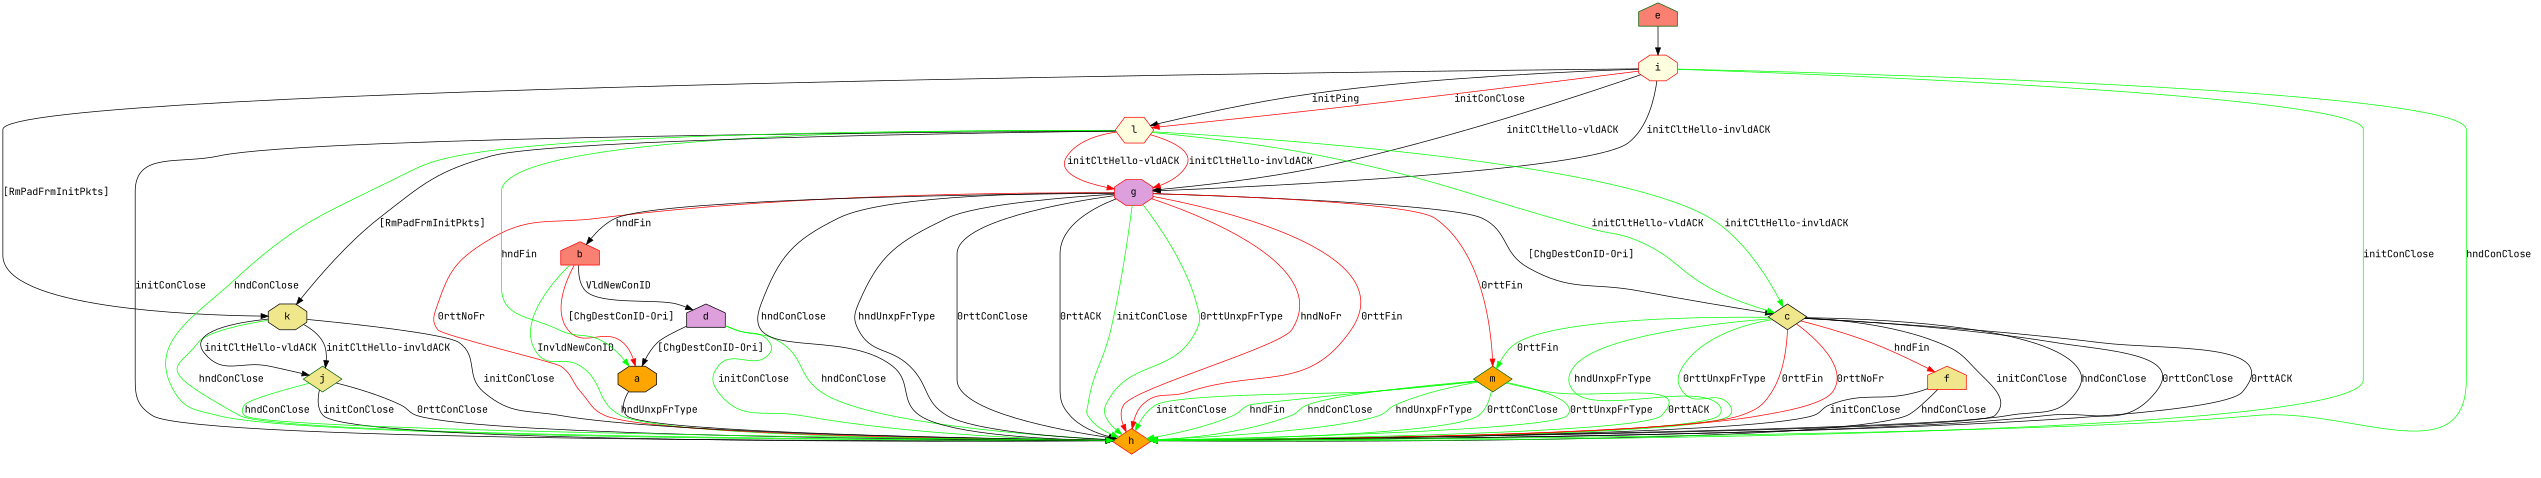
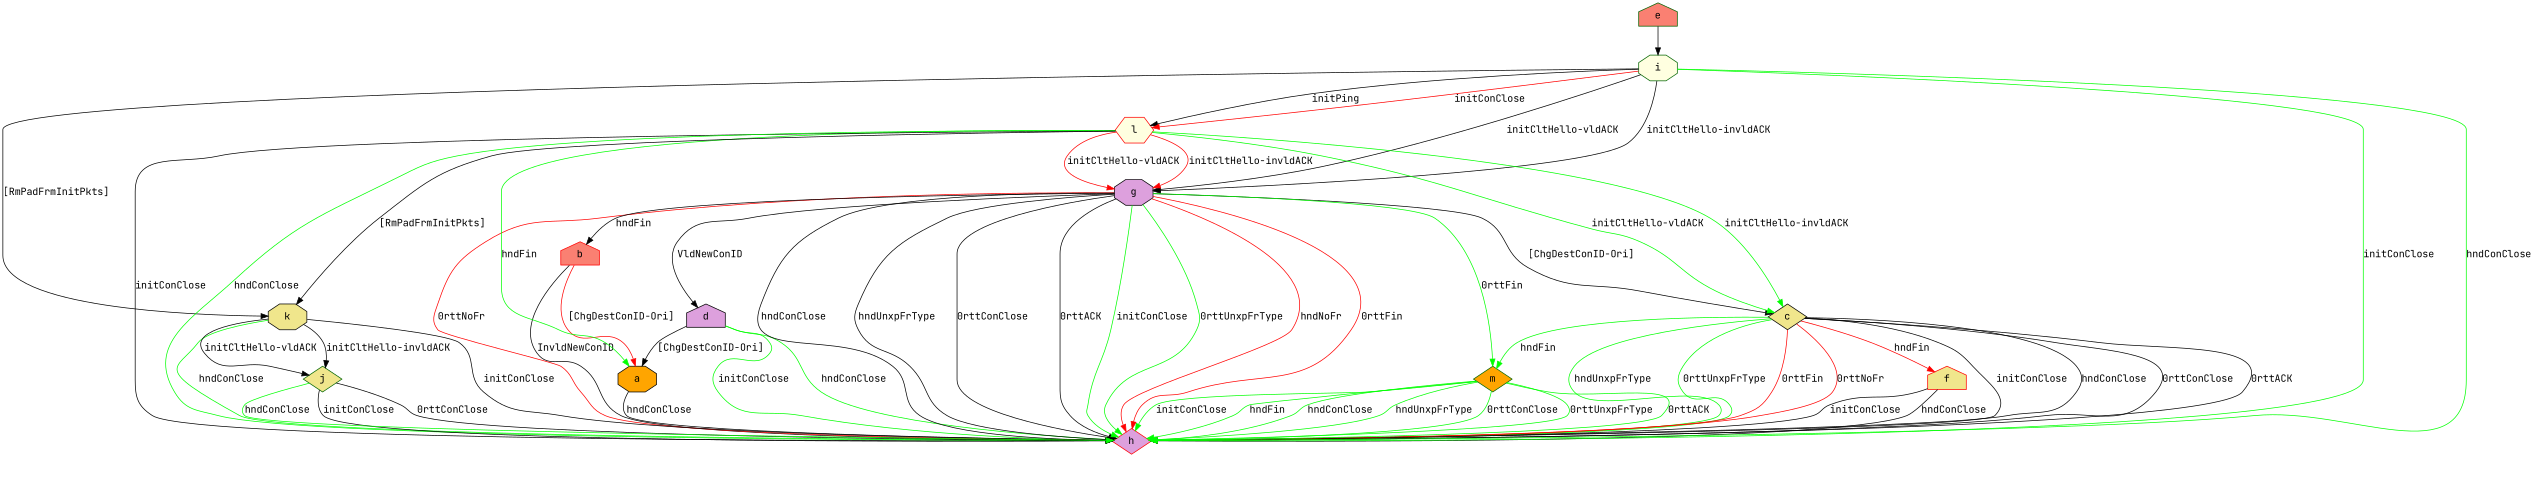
node "i": color red -> darkgreen
node "g": color red -> black
edge "g" -> "m": color red -> green
edge "b" -> "d": now "g" -> "d"
edge "c" -> "m": label "0rttFin " -> "hndFin "
edge "a" -> "h": label "hndUnxpFrType " -> "hndConClose "
edge "b" -> "h": color green -> black
node "h": fillcolor orange -> plum
